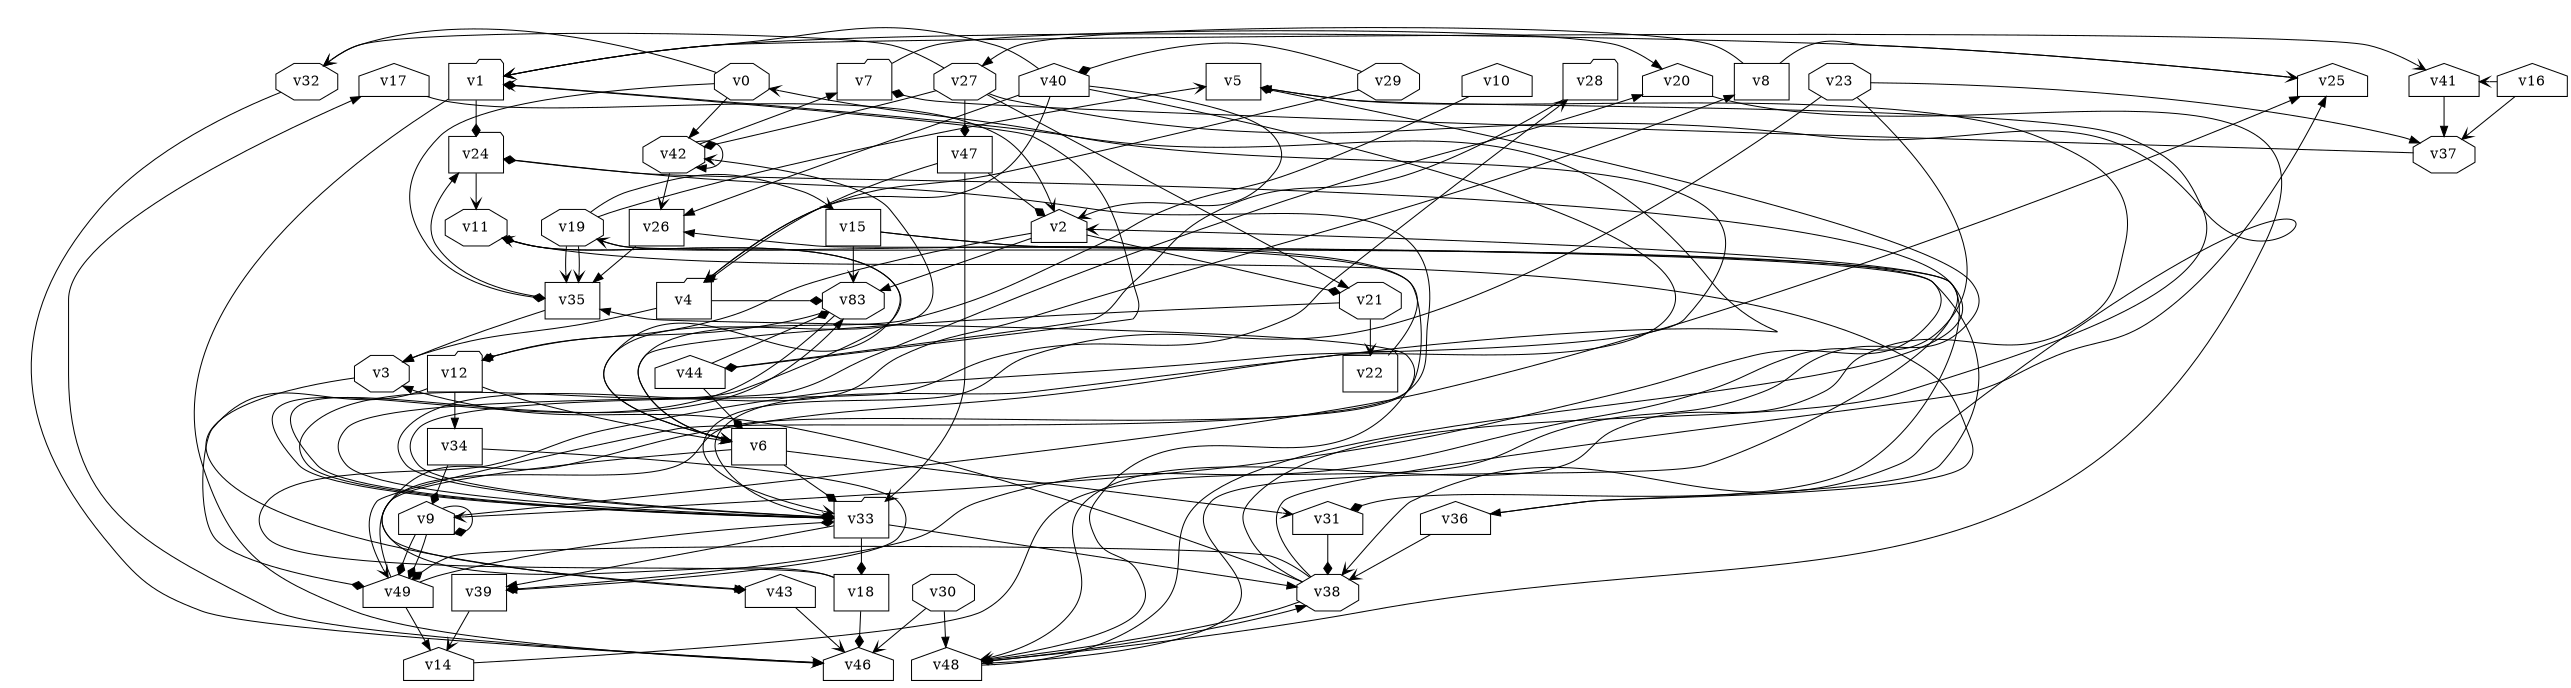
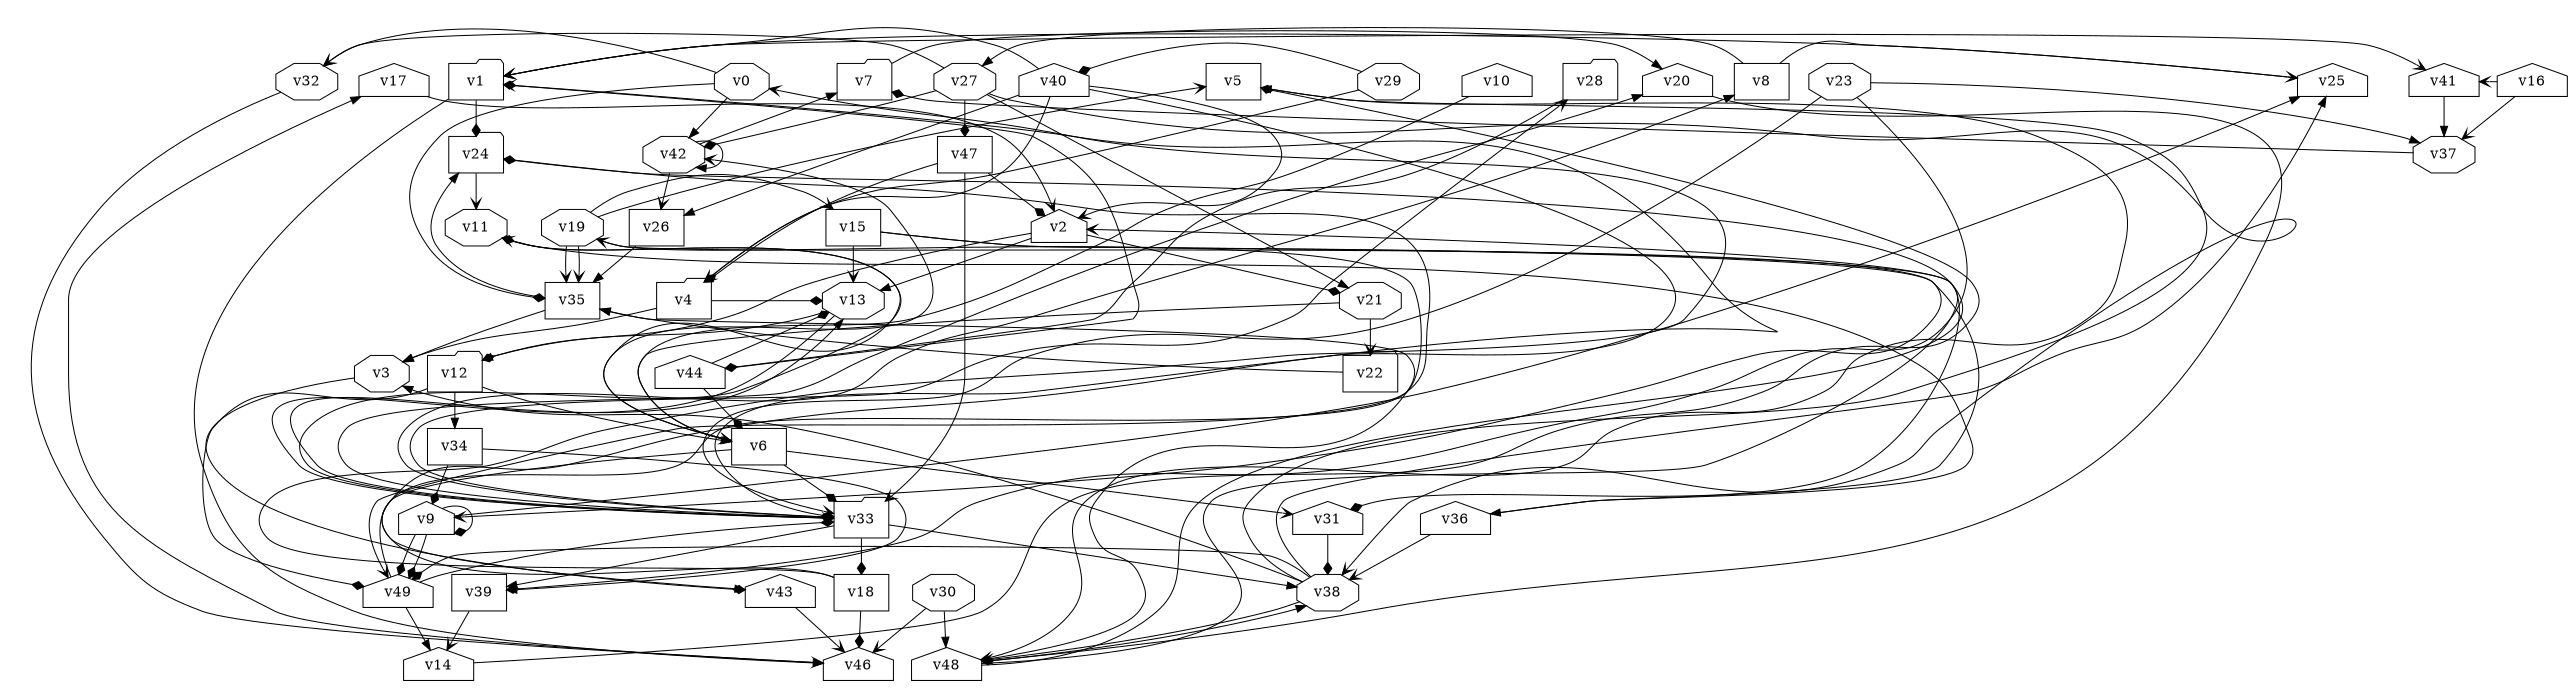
edge "v22" -> "v26": now "v22" -> "v35"
node "v83": label "v83" -> "v13"
